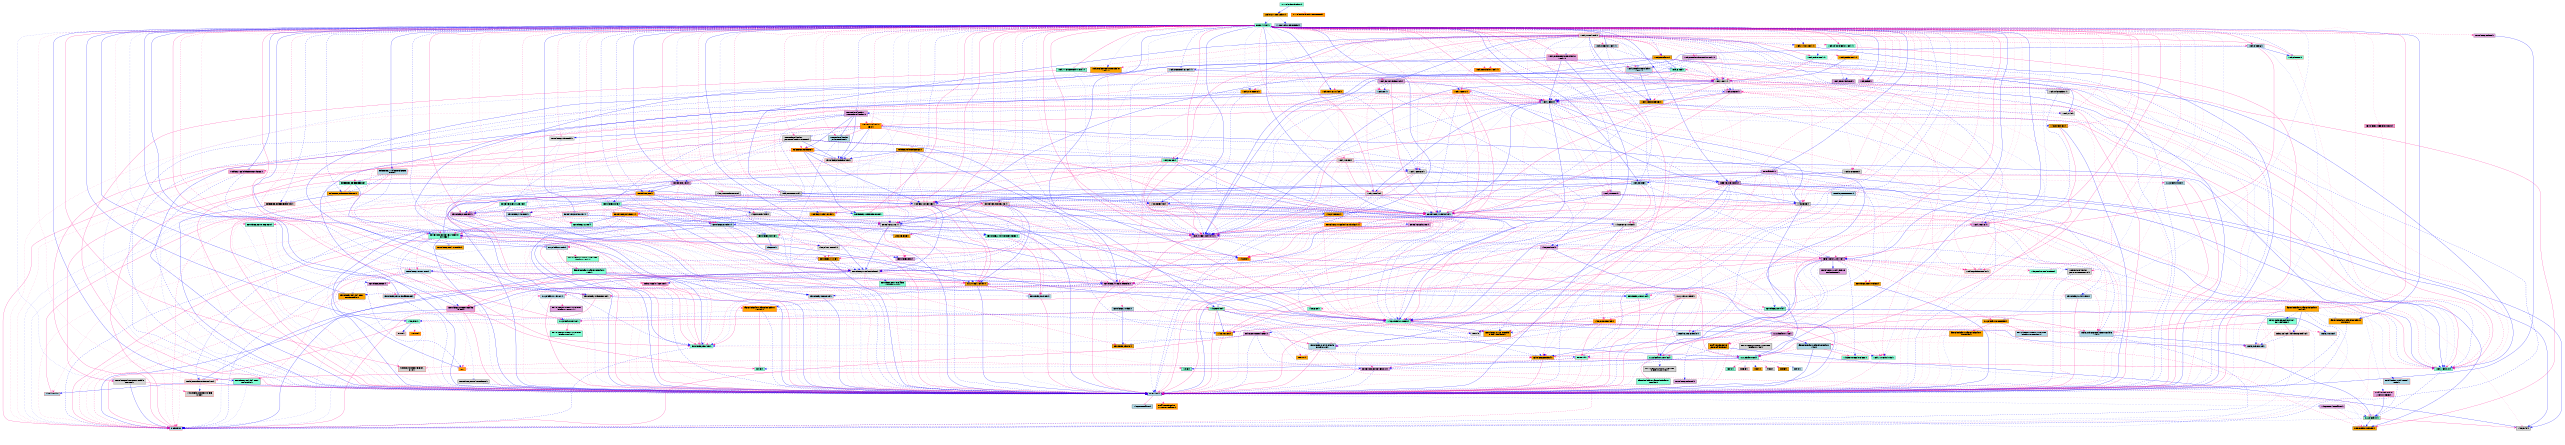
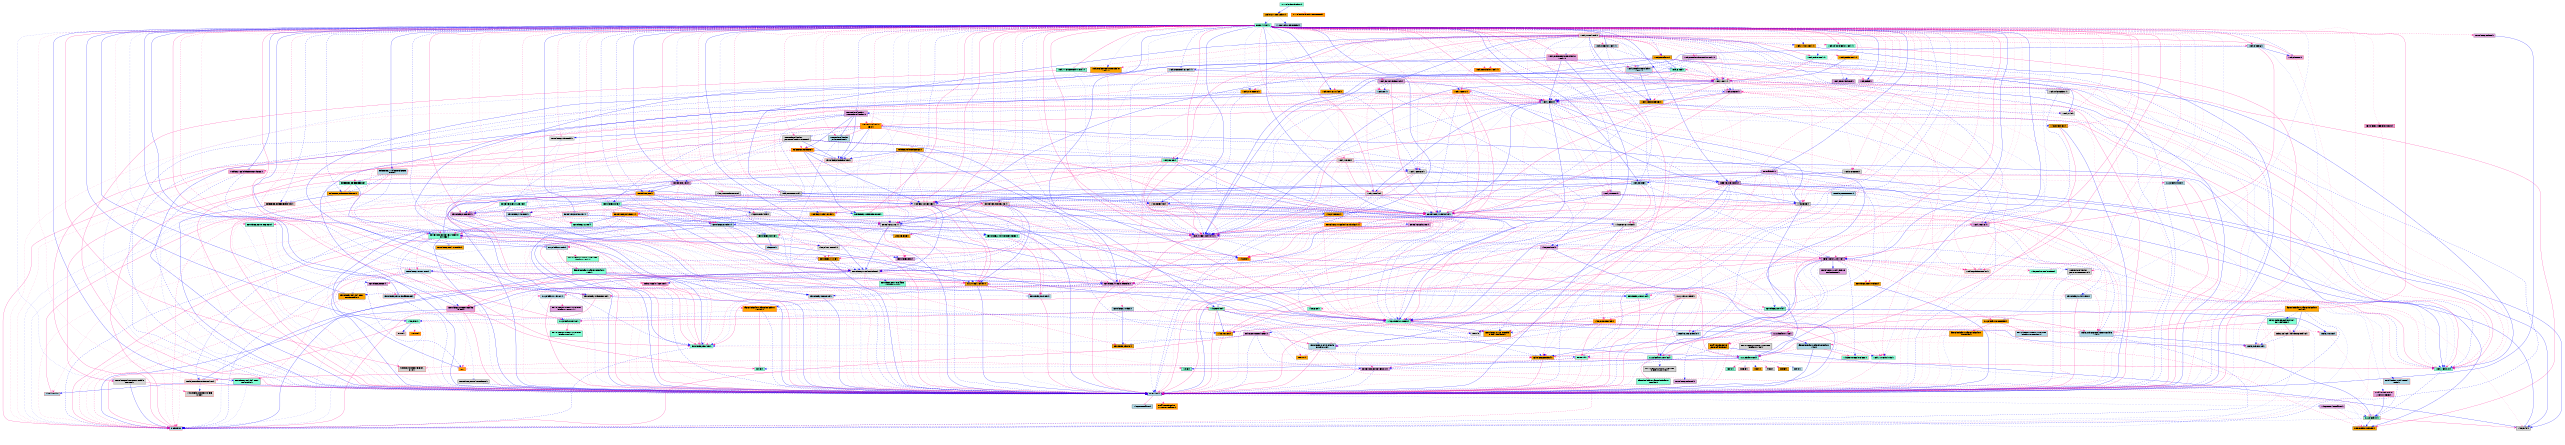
node "Math/Float32.h": fillcolor aquamarine -> plum
edge "Misc/Parse.h" -> "Math/MathFwd.h": now "Misc/Parse.h" -> "Misc/Build.h"
node "GenericPlatform/GenericPlatform Stricmp.h": removed
